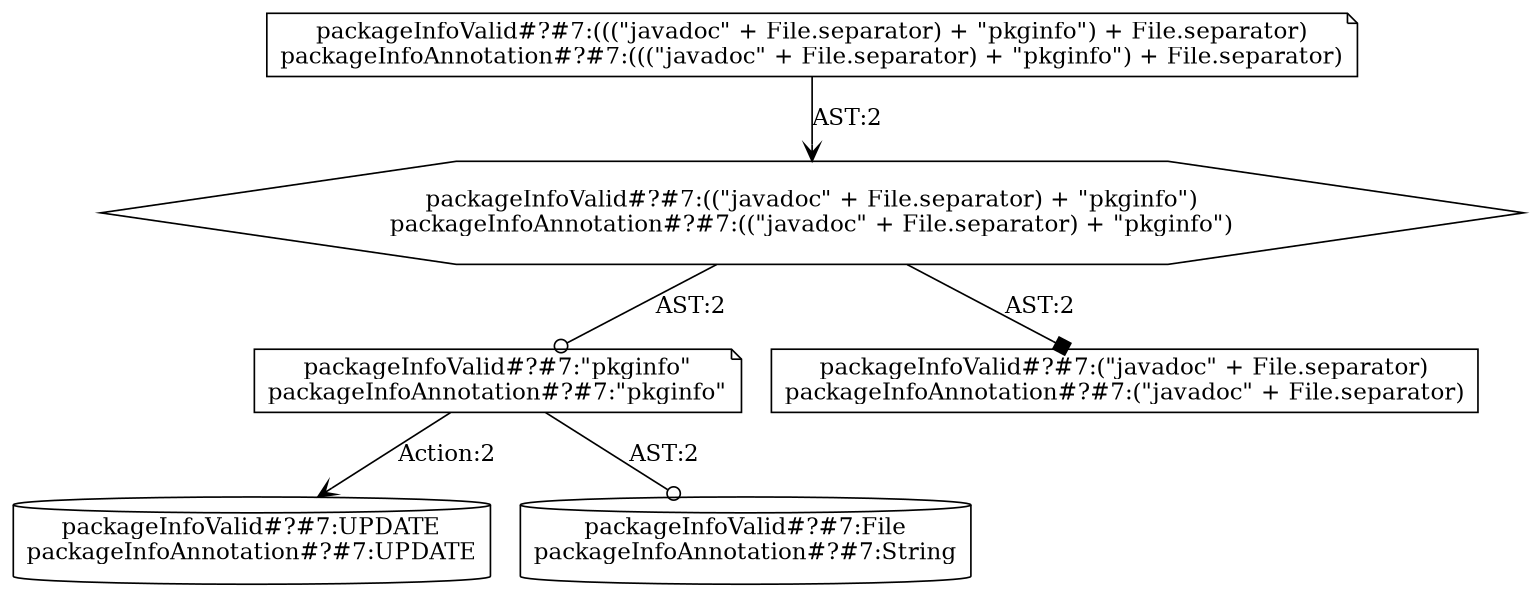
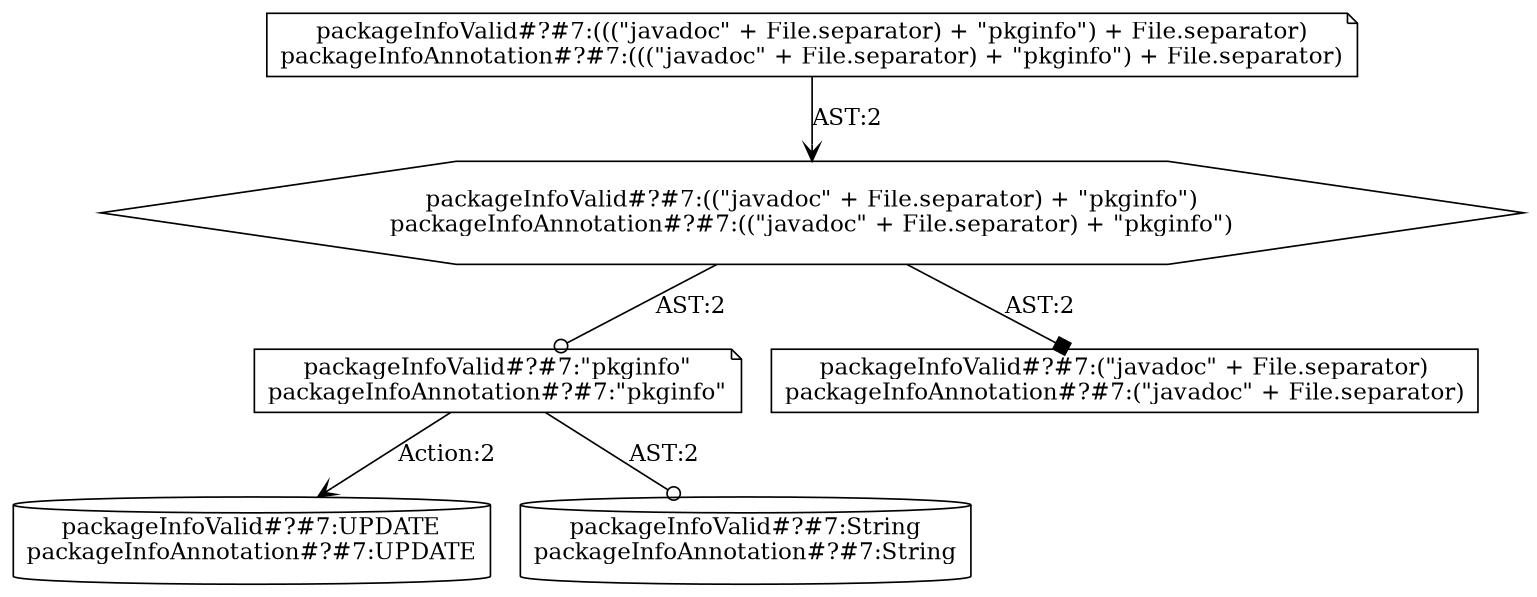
node "packageInfoValid#?#7:File packageInfoAnnotation#?#7:String": label "packageInfoValid#?#7:File packageInfoAnnotation#?#7:String" -> "packageInfoValid#?#7:String packageInfoAnnotation#?#7:String"
